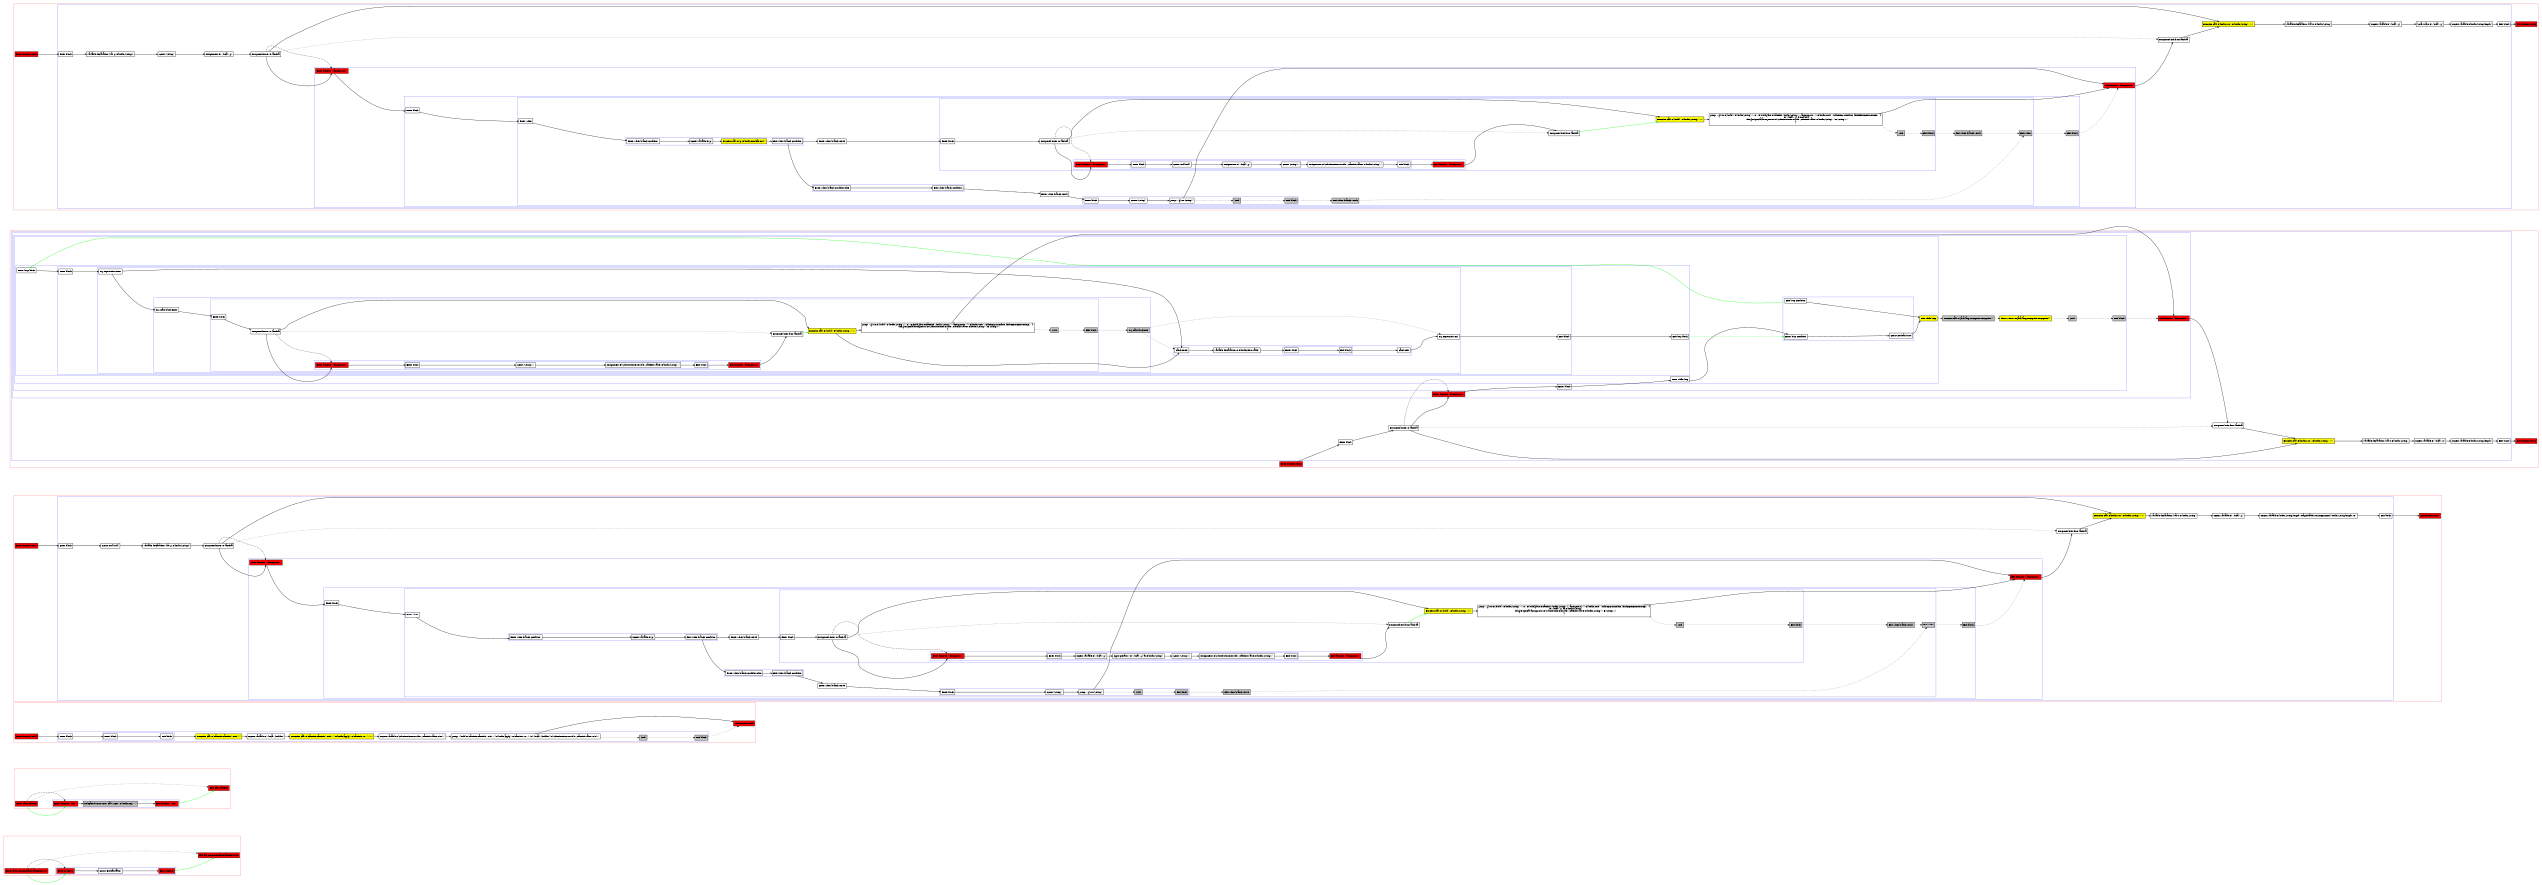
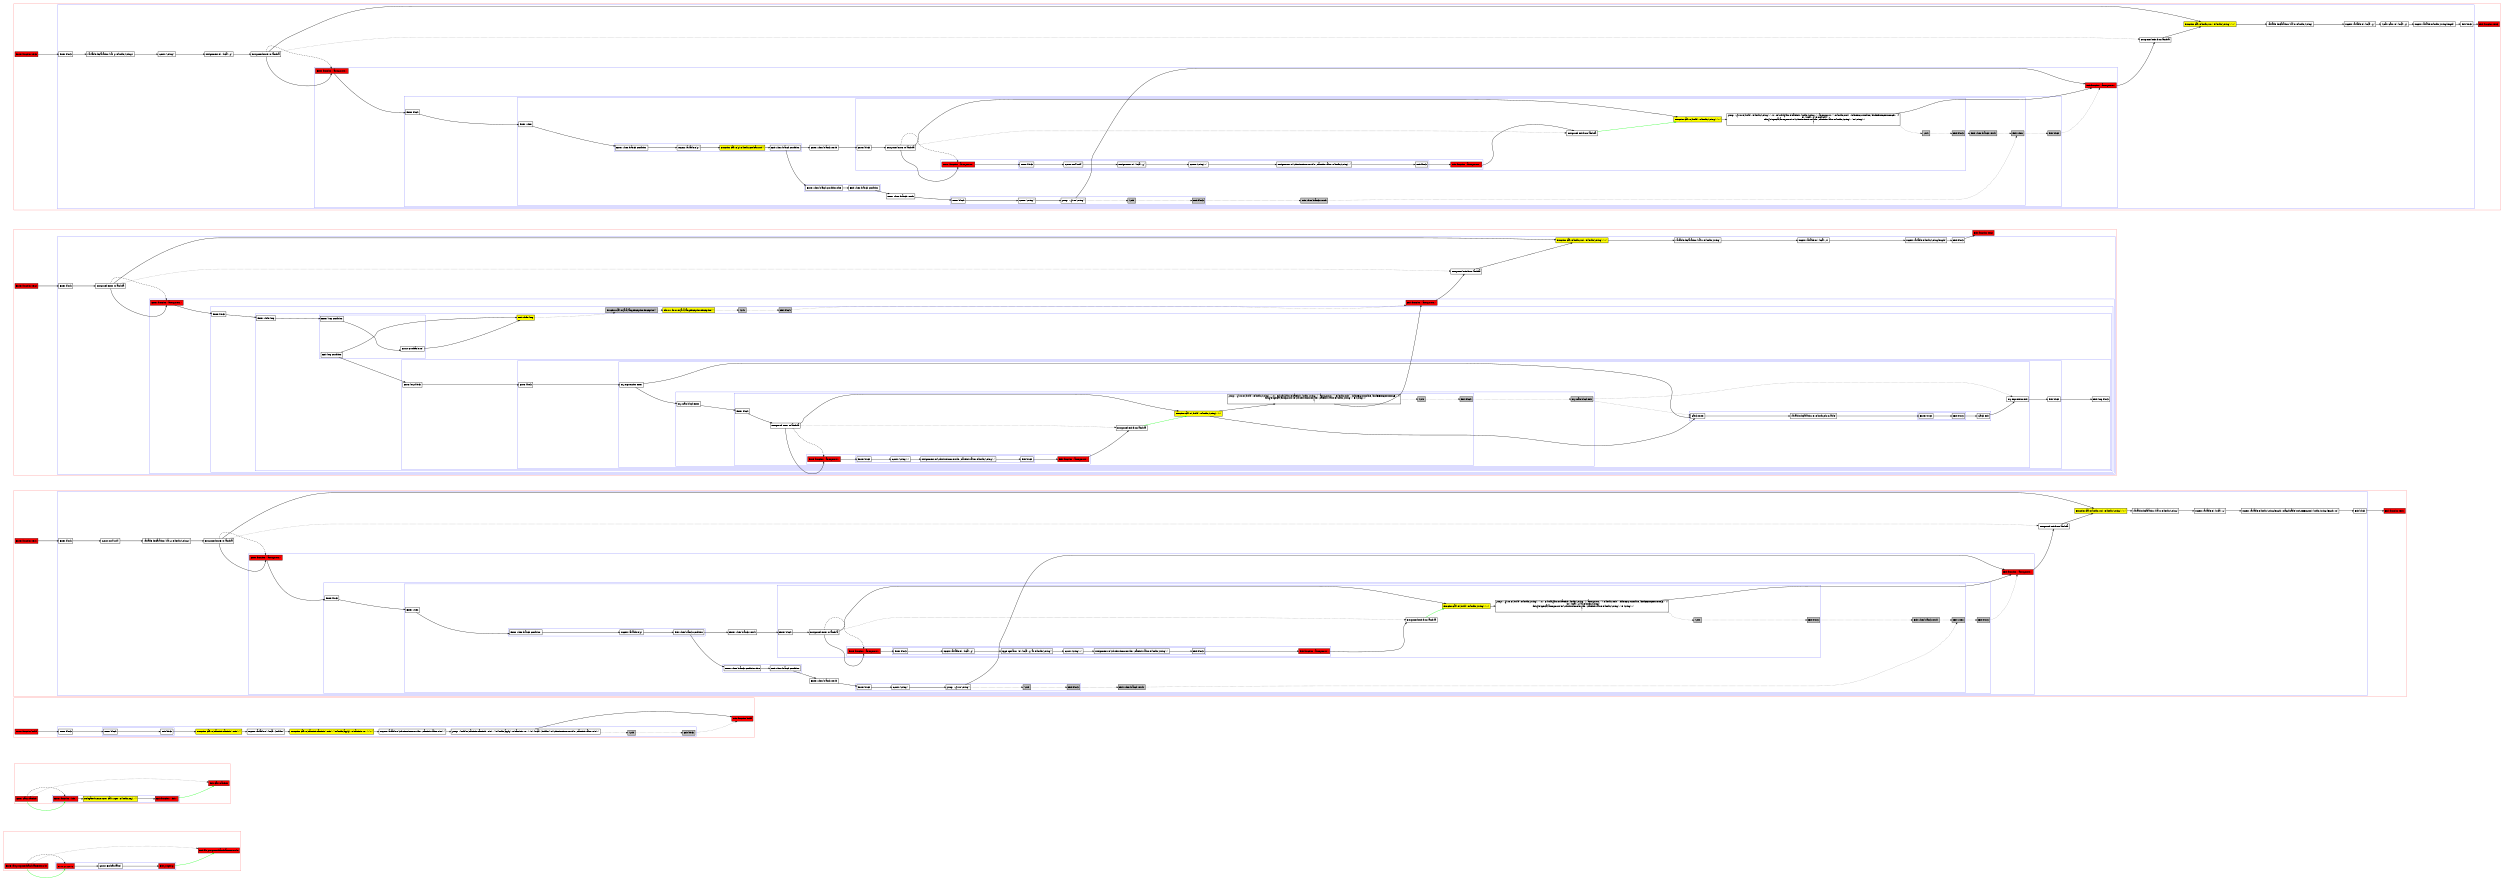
edge "Exit loop condition" -> "Enter loop block": color green -> black
edge "Exit loop block" -> "Enter loop condition": removed
node "Delegated constructor call: super<R|kotlin/Any|>()": fillcolor gray -> yellow
